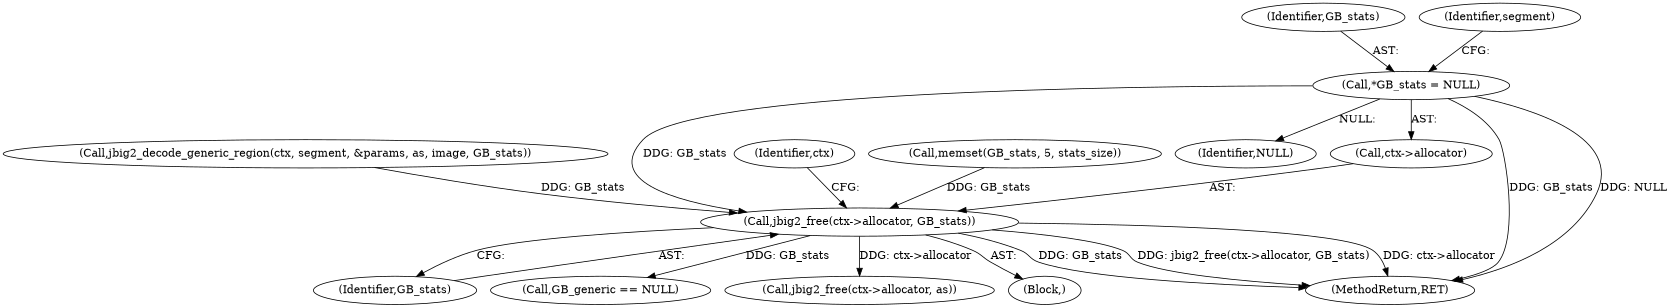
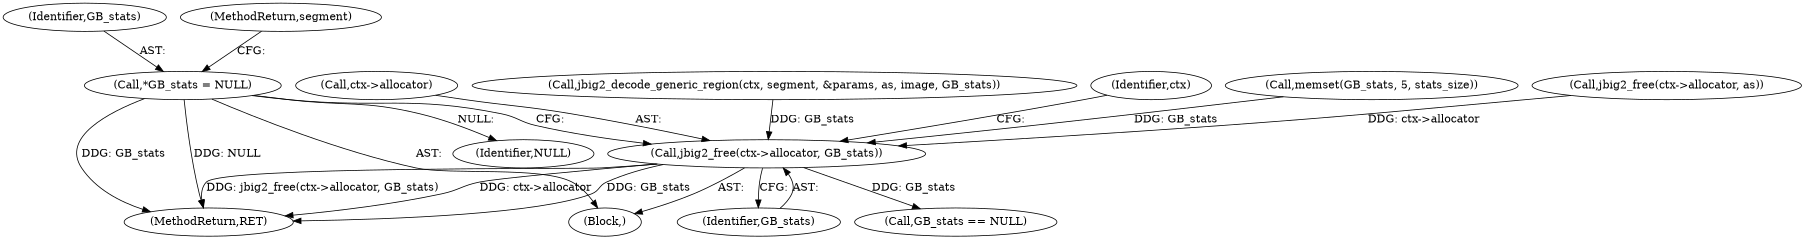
node "(Identifier,segment)": label "(Identifier,segment)" -> "(MethodReturn,segment)"
edge "(Call,*GB_stats = NULL)" -> "(Call,ctx->allocator)": now "(Call,*GB_stats = NULL)" -> "(Block,)"
edge "(Call,*GB_stats = NULL)" -> "(Call,jbig2_free(ctx->allocator, GB_stats))": label "DDG: GB_stats" -> "CFG: "
edge "(Call,jbig2_free(ctx->allocator, GB_stats))" -> "(Call,jbig2_free(ctx->allocator, as))": reversed
node "(Call,GB_generic == NULL)": label "(Call,GB_generic == NULL)" -> "(Call,GB_stats == NULL)"
